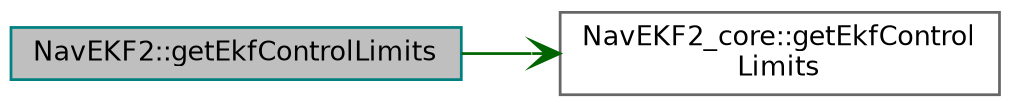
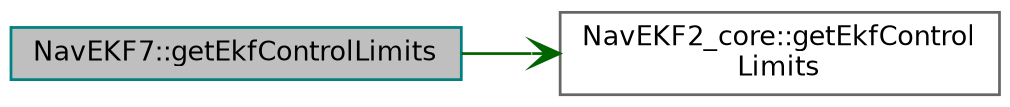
node "NavEKF2::getEkfControlLimits": label "NavEKF2::getEkfControlLimits" -> "NavEKF7::getEkfControlLimits"
